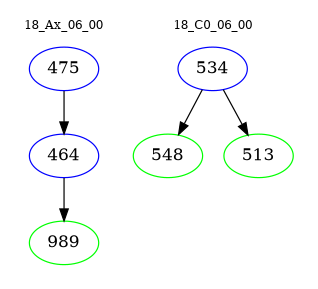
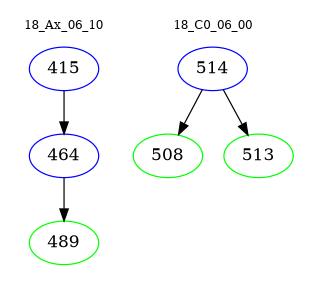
cluster "18_Ax_06_00": label "18_Ax_06_00" -> "18_Ax_06_10"
node "475": label "475" -> "415"
node "534": label "534" -> "514"
node "548": label "548" -> "508"
node "989": label "989" -> "489"
